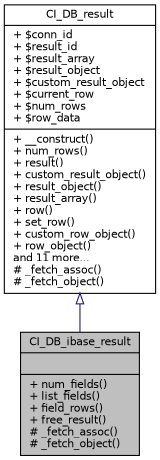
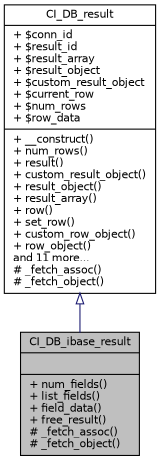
node "CI_DB_ibase_result": text "+ field_rows()" -> "+ field_data()"
